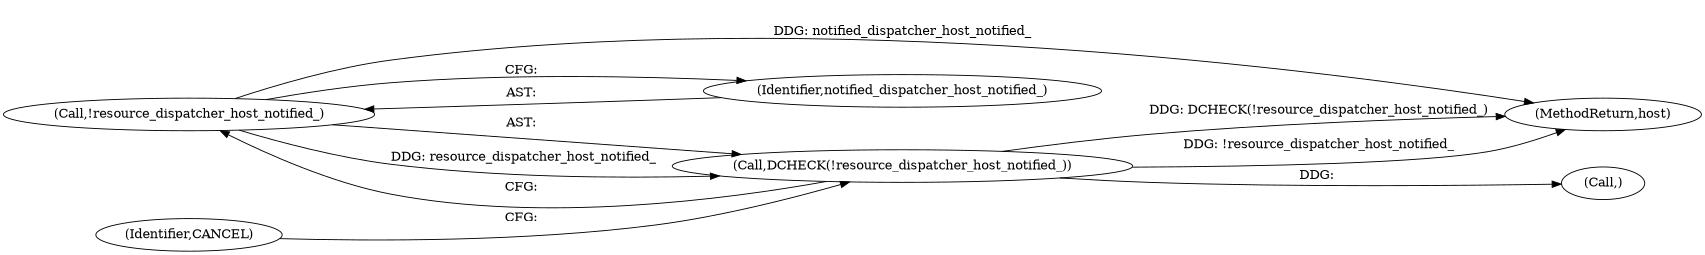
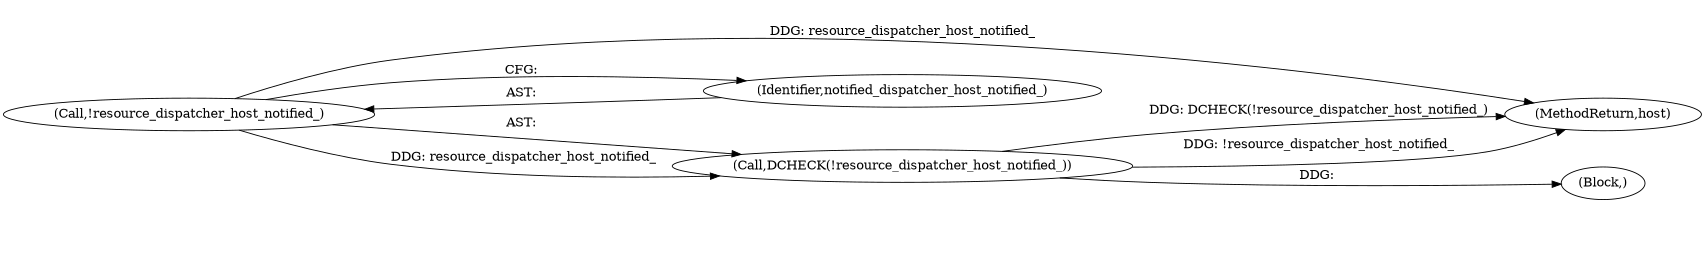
edge "(Call,!resource_dispatcher_host_notified_)" -> "(MethodReturn,host)": label "DDG: notified_dispatcher_host_notified_" -> "DDG: resource_dispatcher_host_notified_"
node "(Call,)": label "(Call,)" -> "(Block,)"
edge "(Call,DCHECK(!resource_dispatcher_host_notified_))" -> "(Call,!resource_dispatcher_host_notified_)": removed, label "CFG:"
node "(Identifier,CANCEL)": removed
